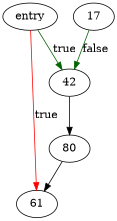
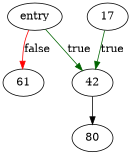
edge "17" -> "42": label "false" -> "true"
edge "entry" -> "61": label "true" -> "false"
edge "80" -> "61": removed
